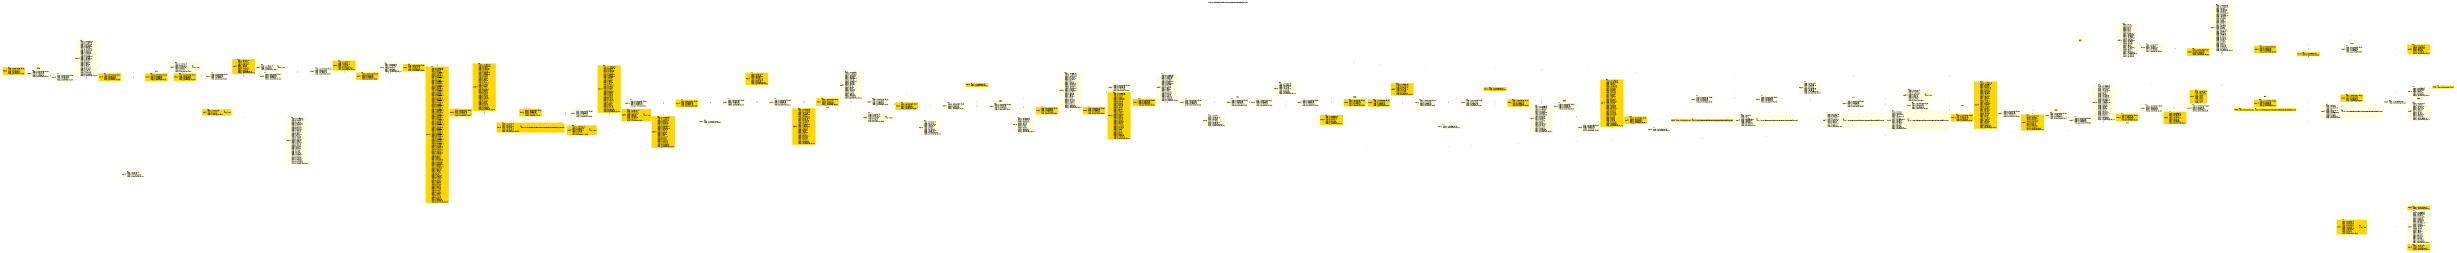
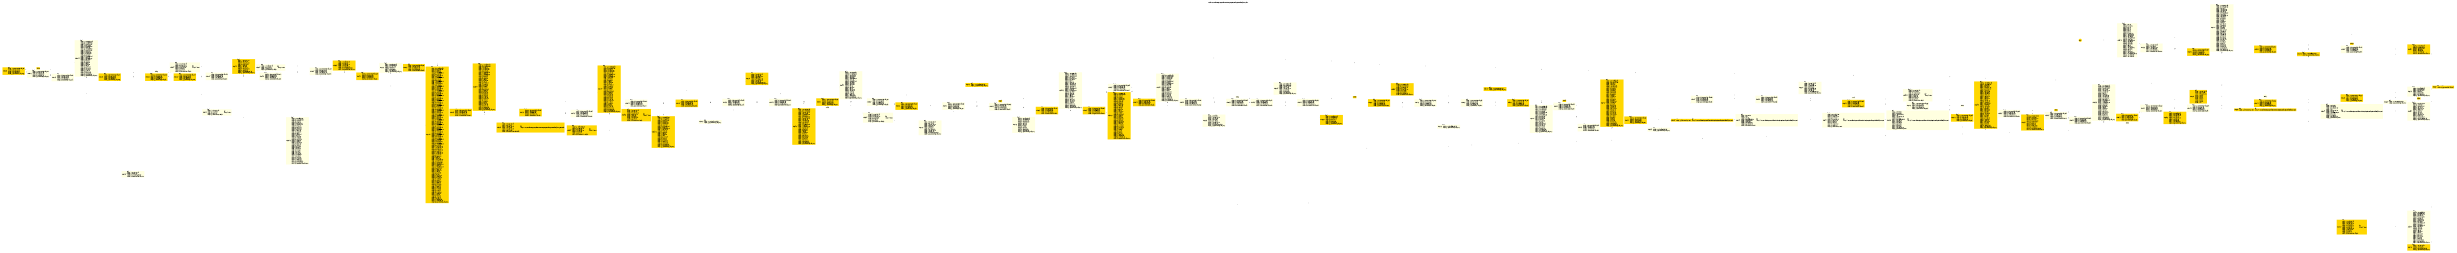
node "0x40403e": fillcolor lightyellow -> gold
node "0x402f3c [28]": removed
node "0x403054 [28]": fillcolor lightyellow -> gold
node "0x403f80 [15]": fillcolor gold -> lightyellow
node "0x403ede [15]": removed
